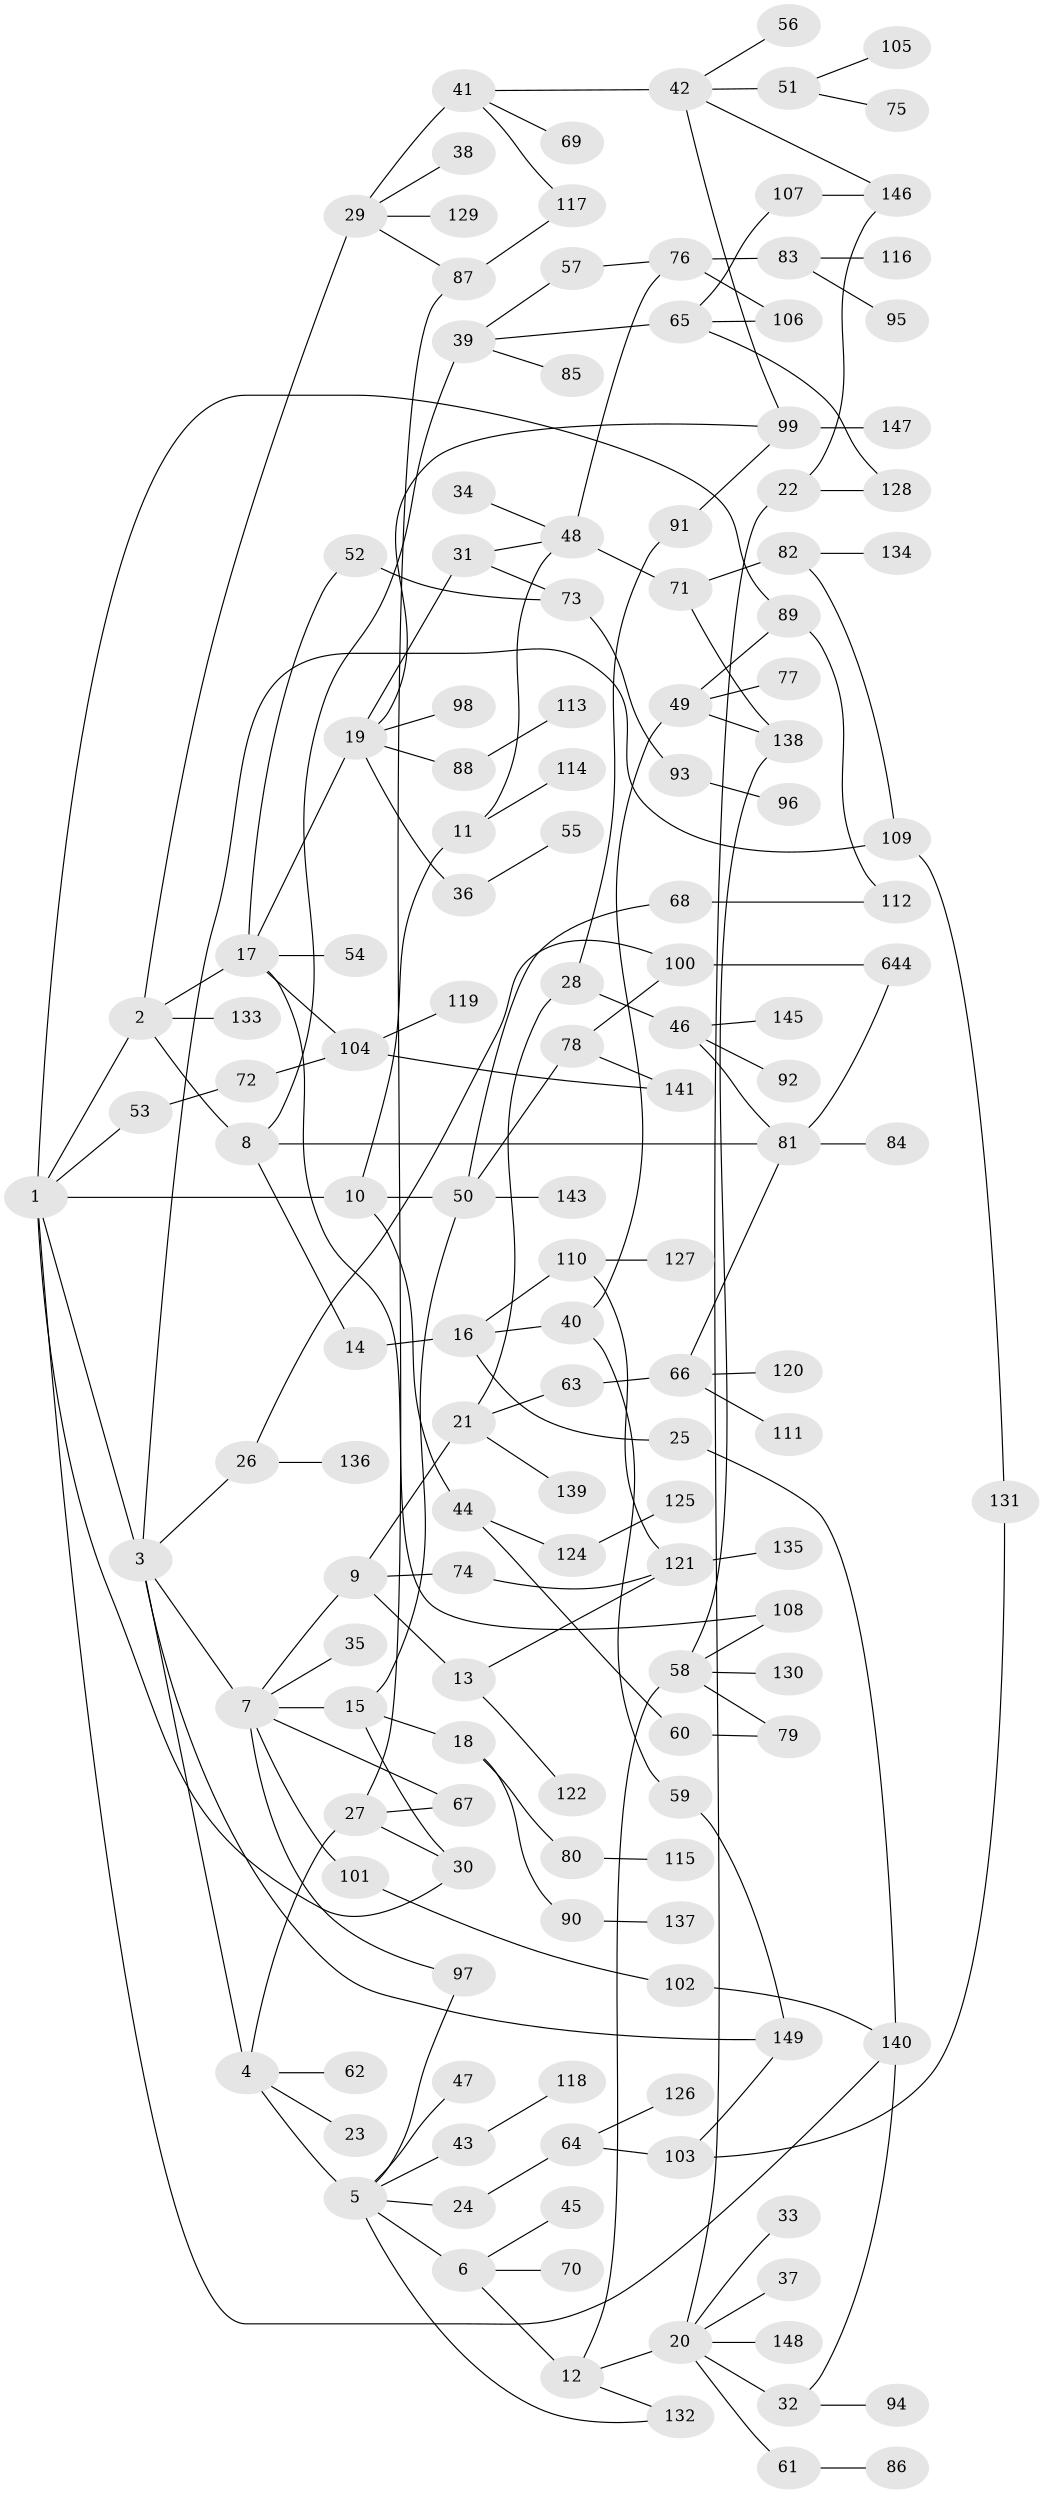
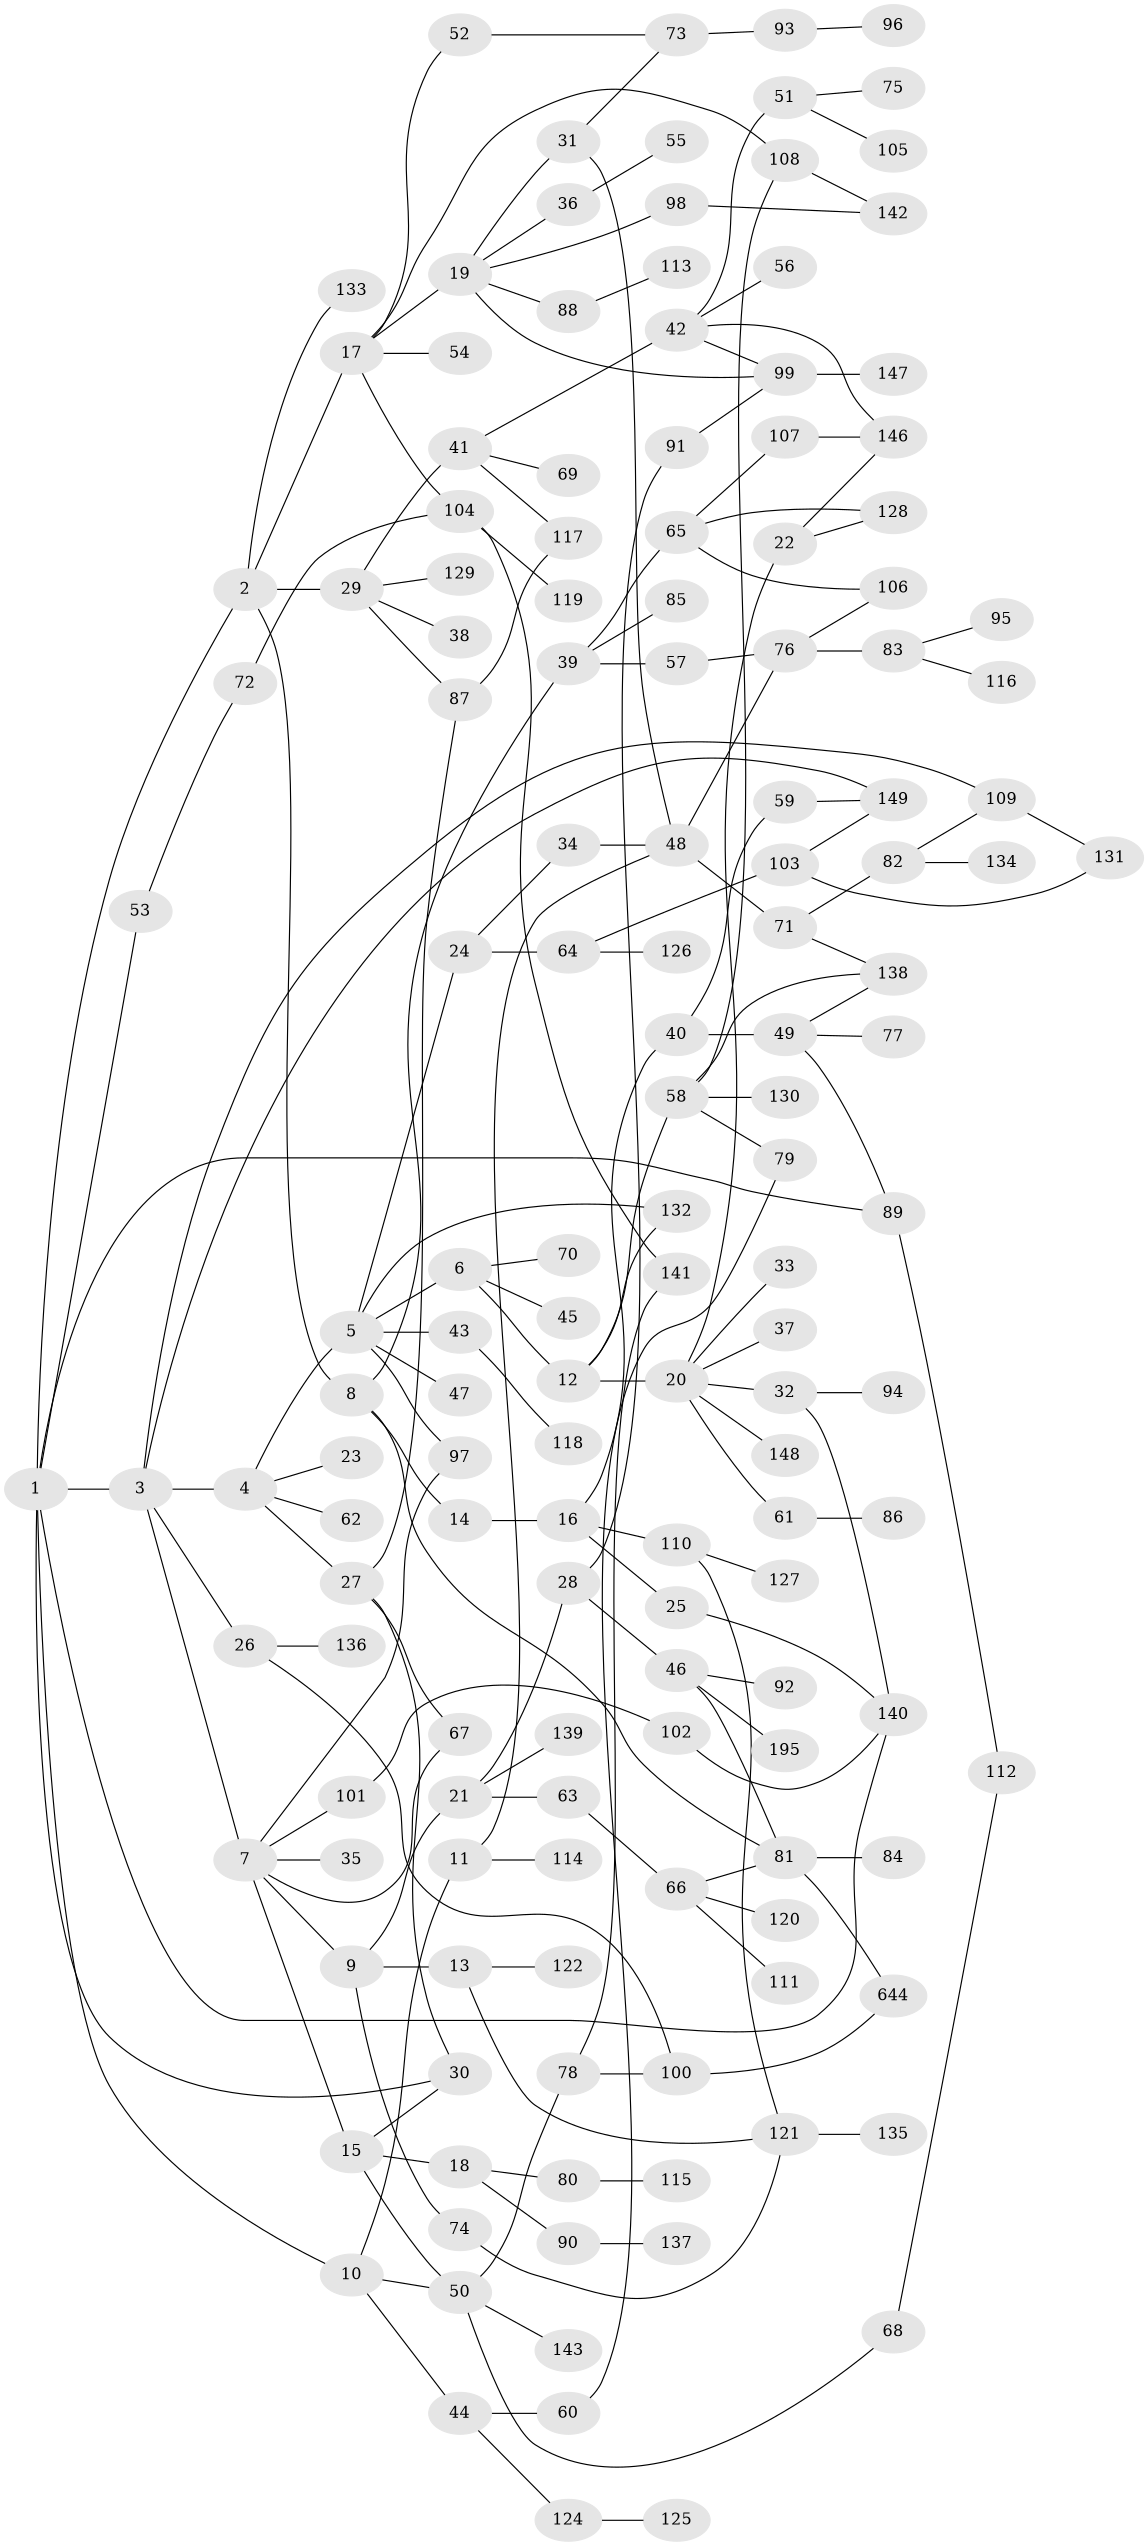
node "142": added
edge "34" -- "24": added
node "145": label "145" -> "195"
